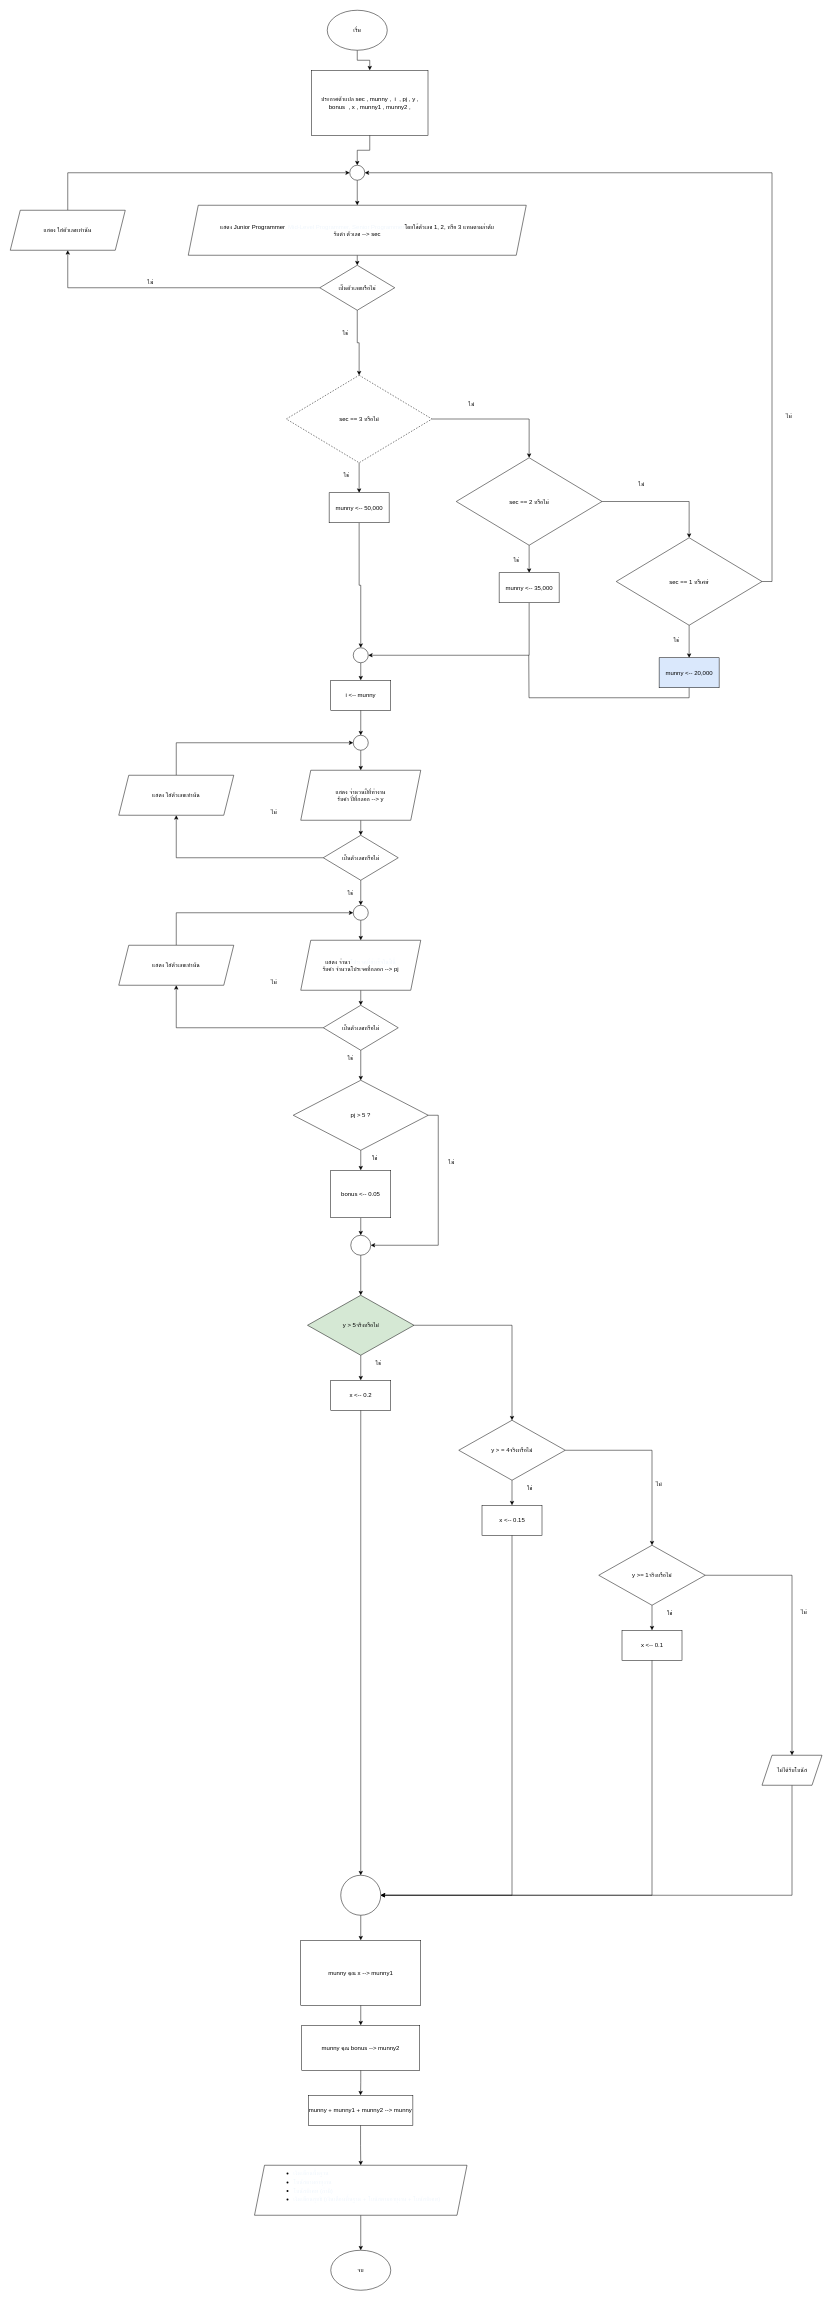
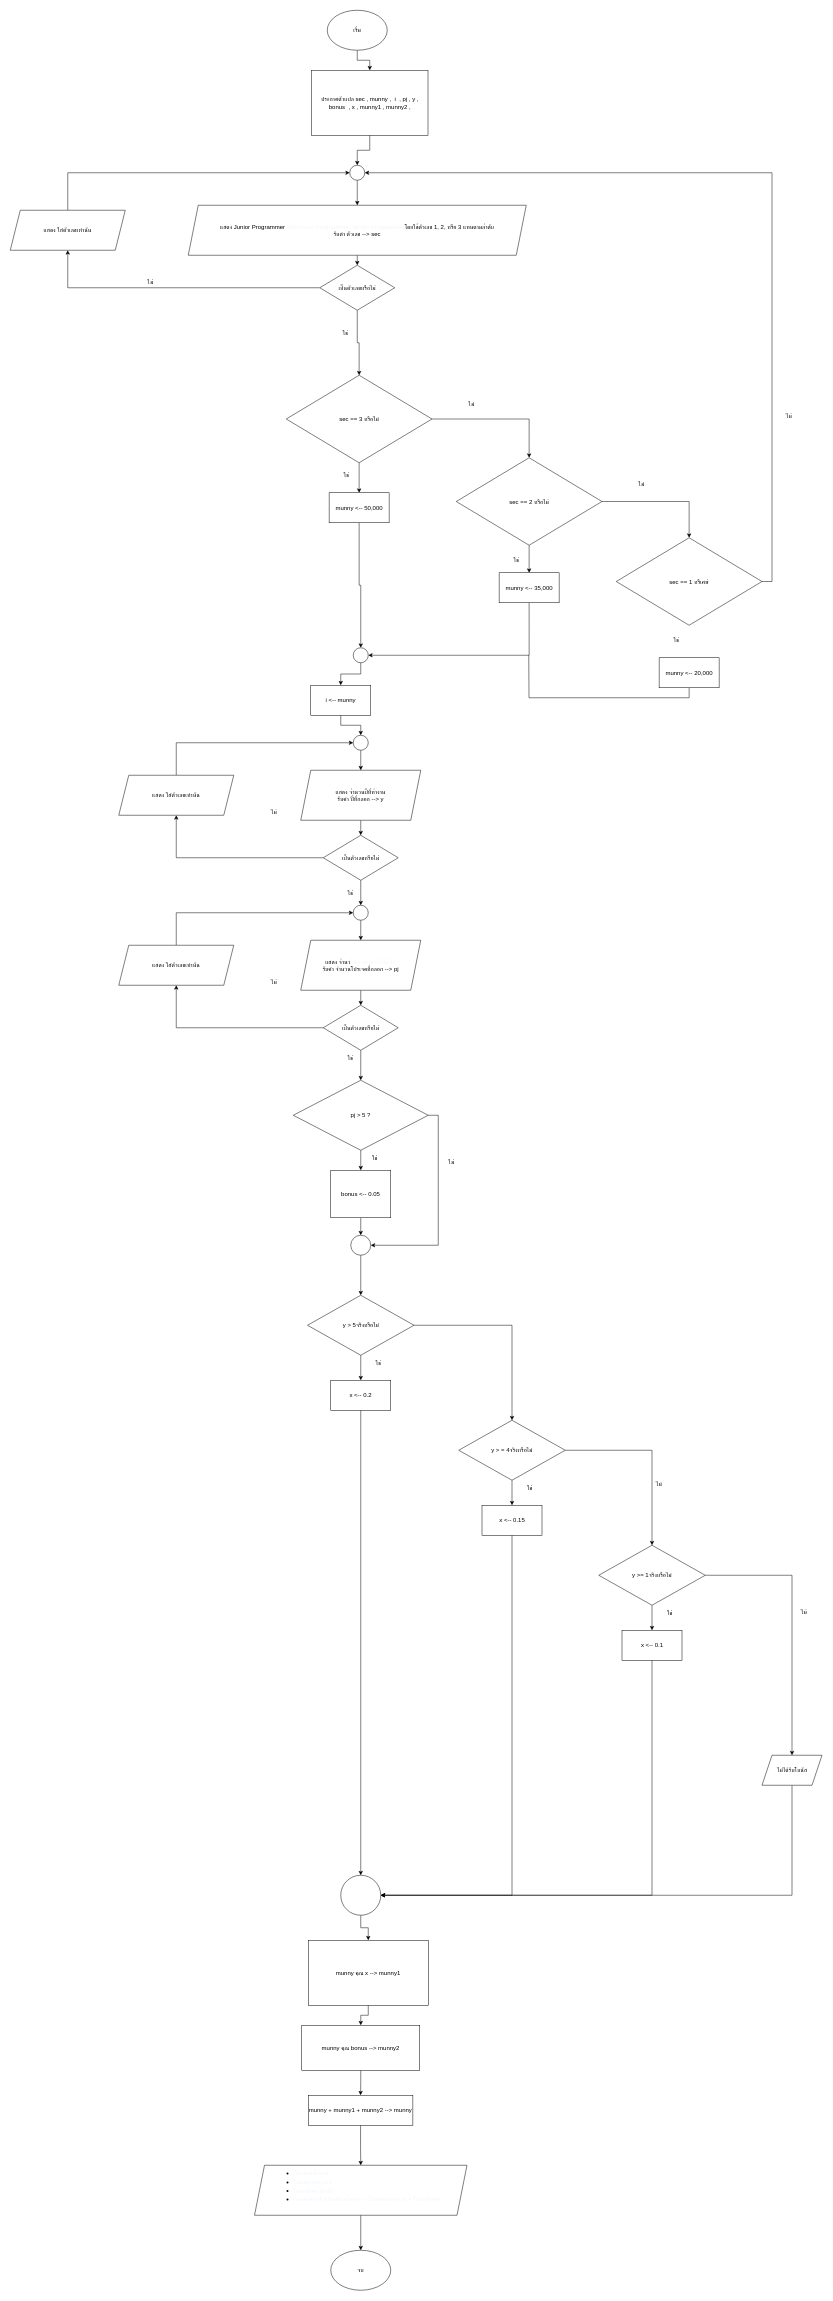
node "sec == 3 หรือไม่": style dashed -> solid
edge "sec == 1 หรืเศษ่" -> "munny <-- 20,000": removed
node "munny <-- 20,000": fillcolor #dae8fc -> #ffffff
node "i <-- munny": moved (361, 695) -> (341, 700)
node "y > 5จริงหรือไม่": fillcolor #d5e8d4 -> #ffffff
node "munny คูณ x --> munny1": moved (361, 1973) -> (368, 1973)
